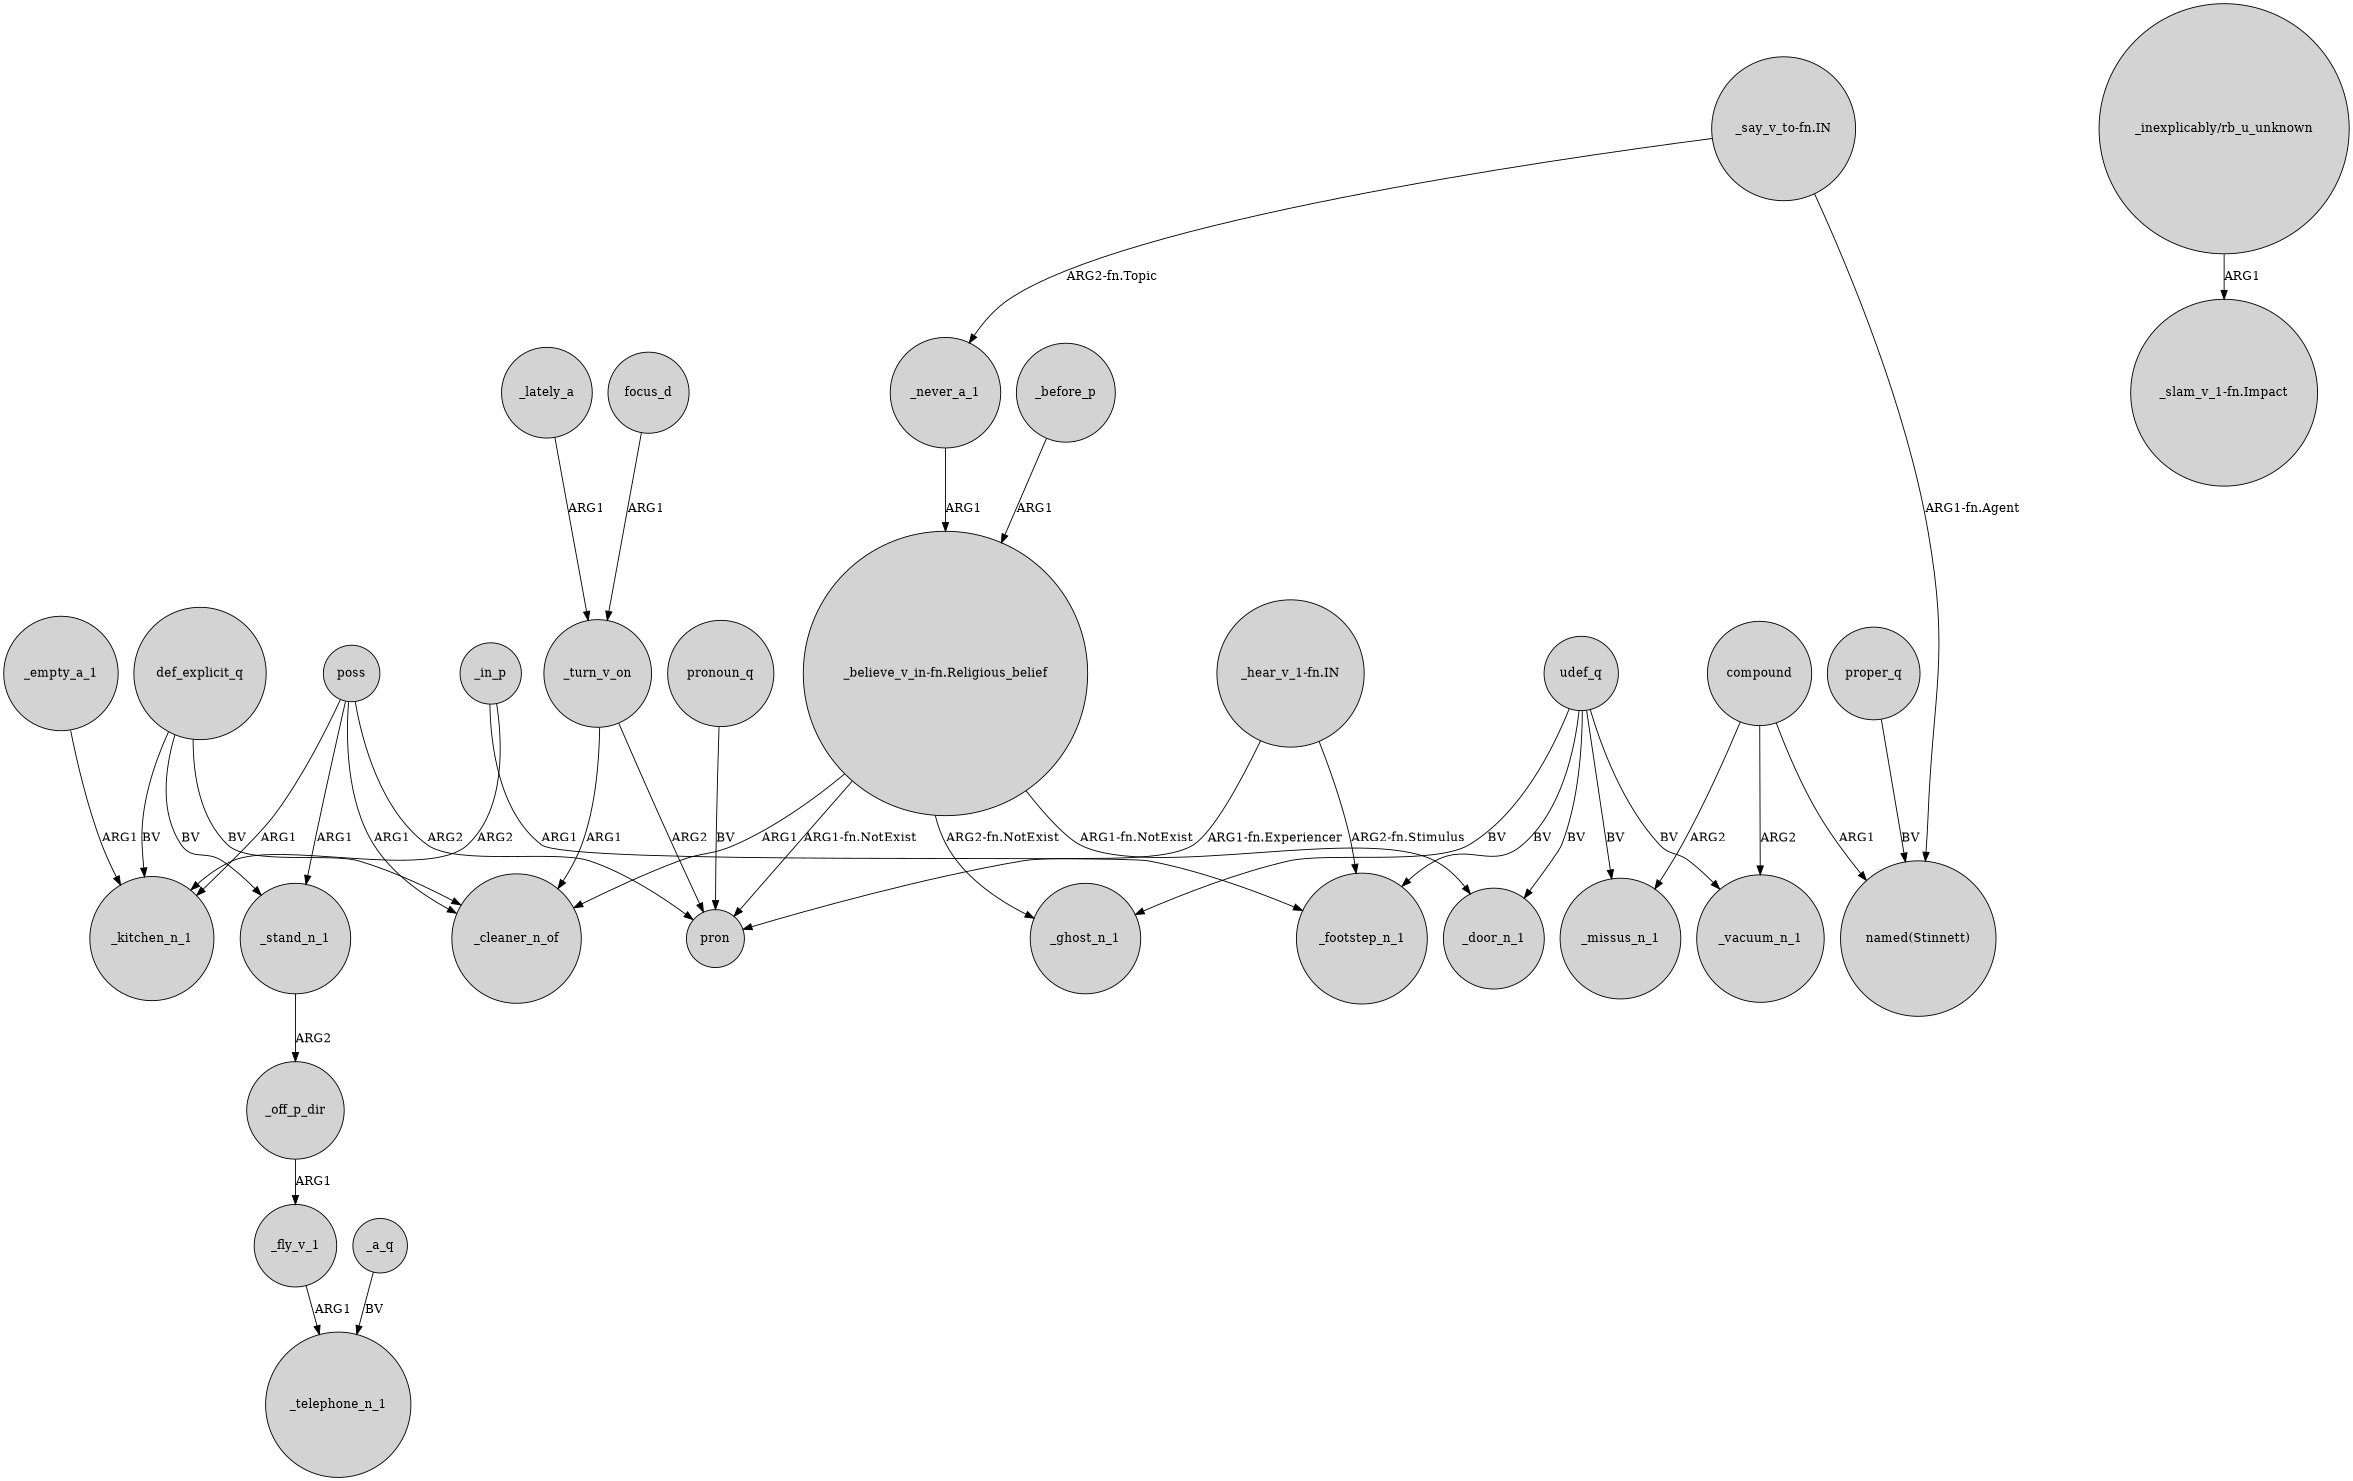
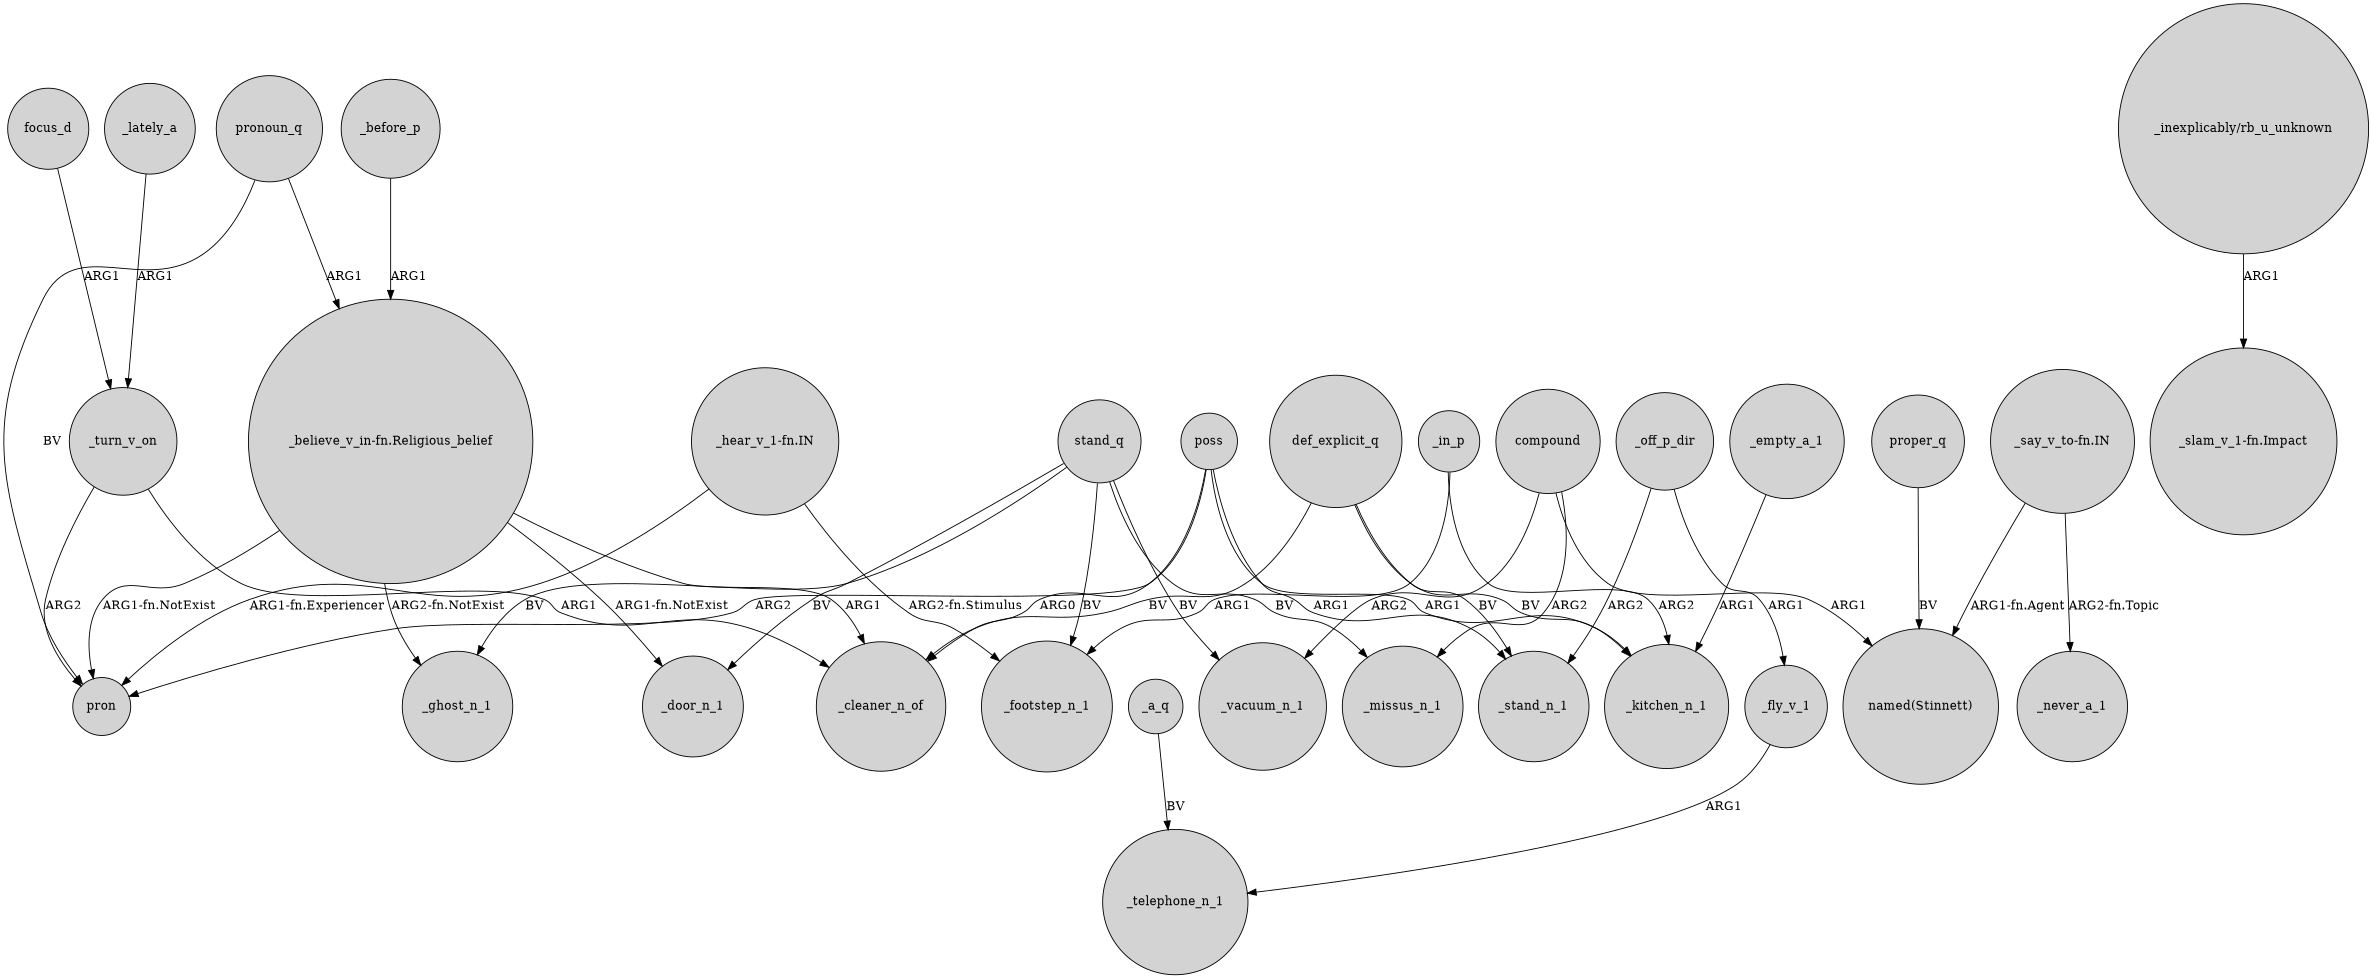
edge "_never_a_1" -> "_believe_v_in-fn.Religious_belief": now "pronoun_q" -> "_believe_v_in-fn.Religious_belief"
node "udef_q": label "udef_q" -> "stand_q"
edge "poss" -> "_cleaner_n_of": label "ARG1" -> "ARG0"
edge "_stand_n_1" -> "_off_p_dir": reversed
